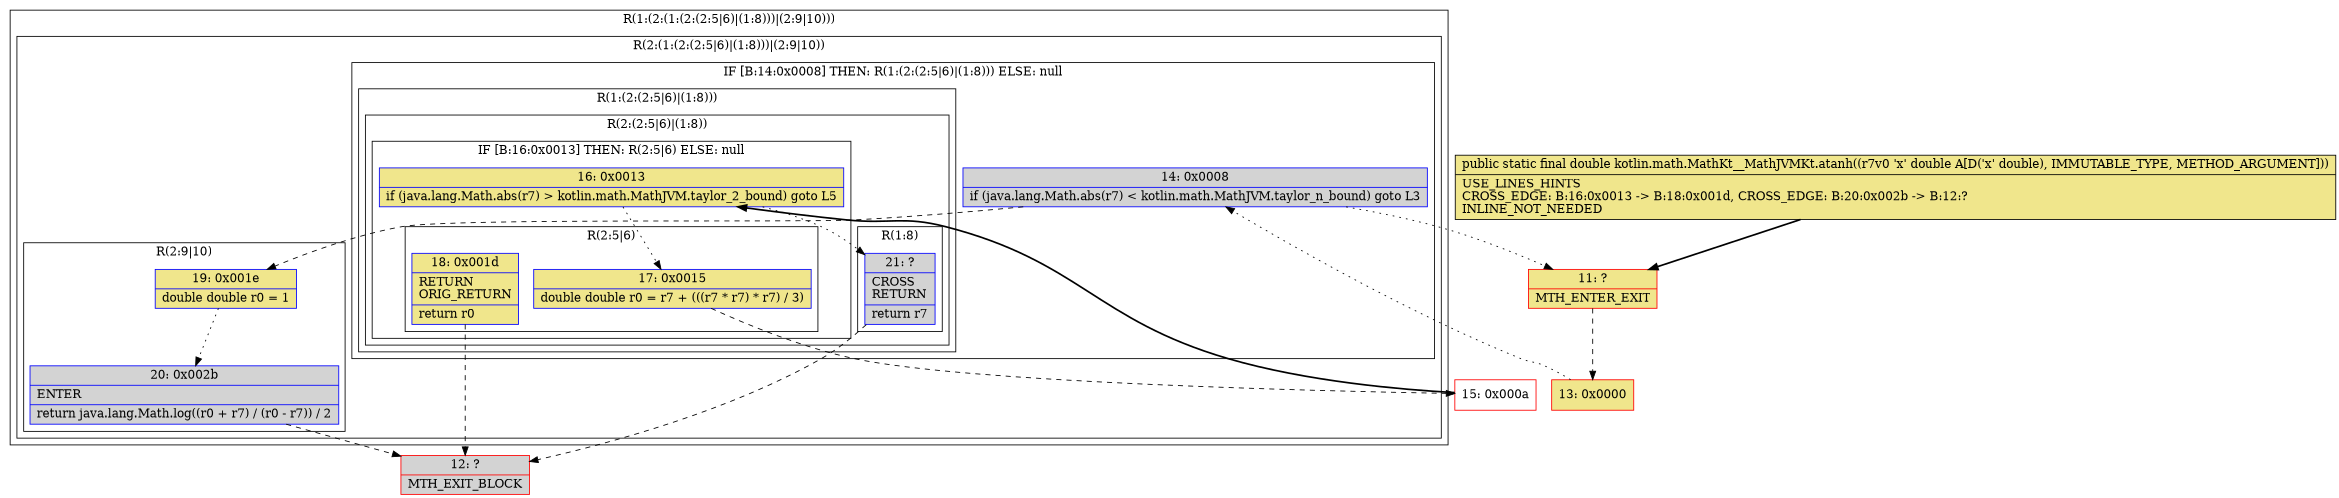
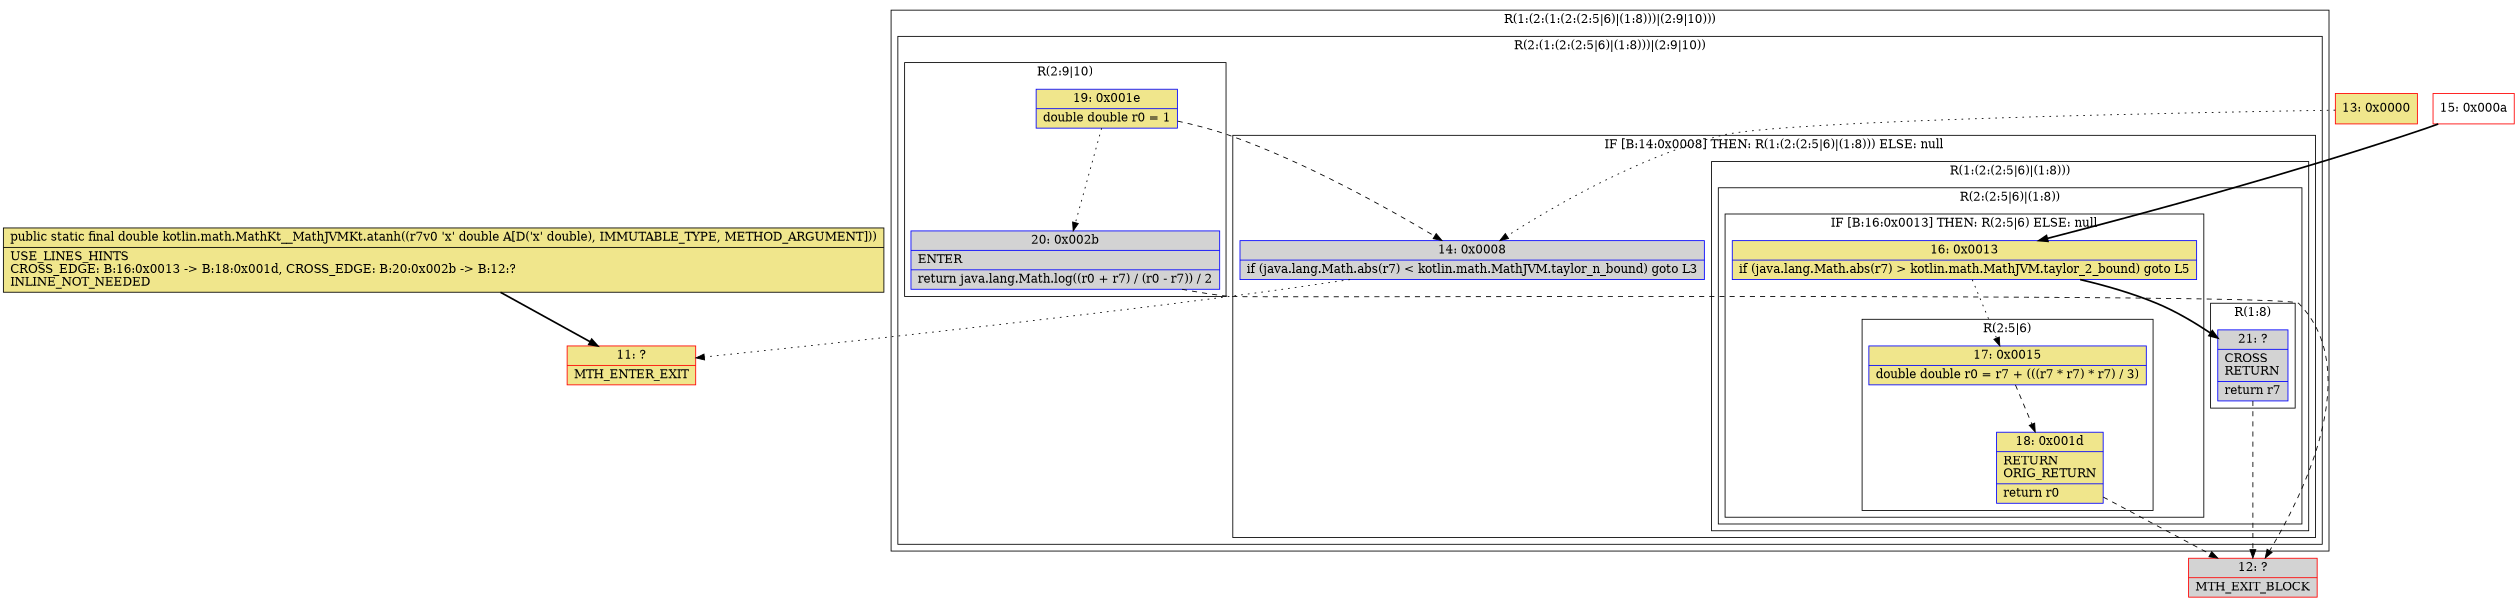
edge "14: 0x0008" -> "19: 0x001e": reversed
edge "16: 0x0013" -> "21: ?": style dotted -> bold
edge "11: ?" -> "13: 0x0000": removed
edge "17: 0x0015" -> "15: 0x000a": now "17: 0x0015" -> "18: 0x001d"
